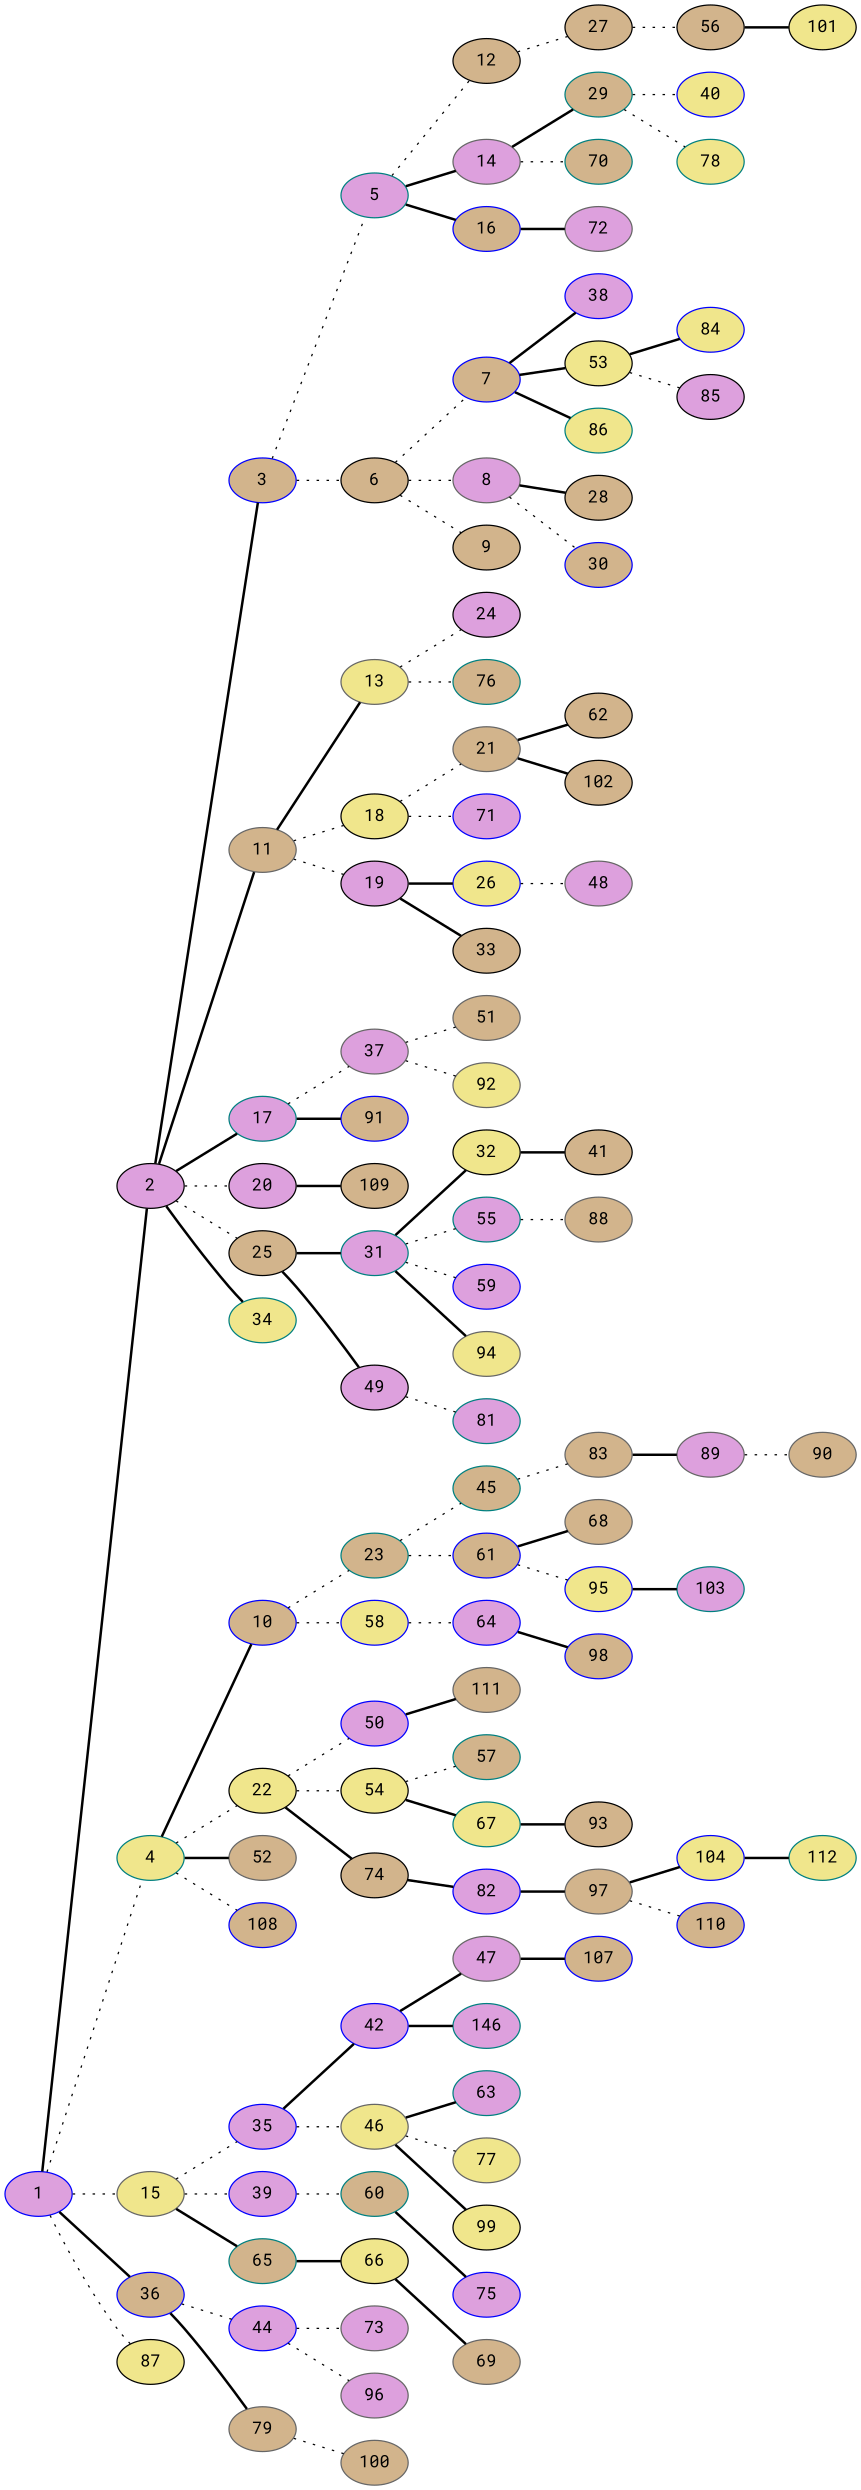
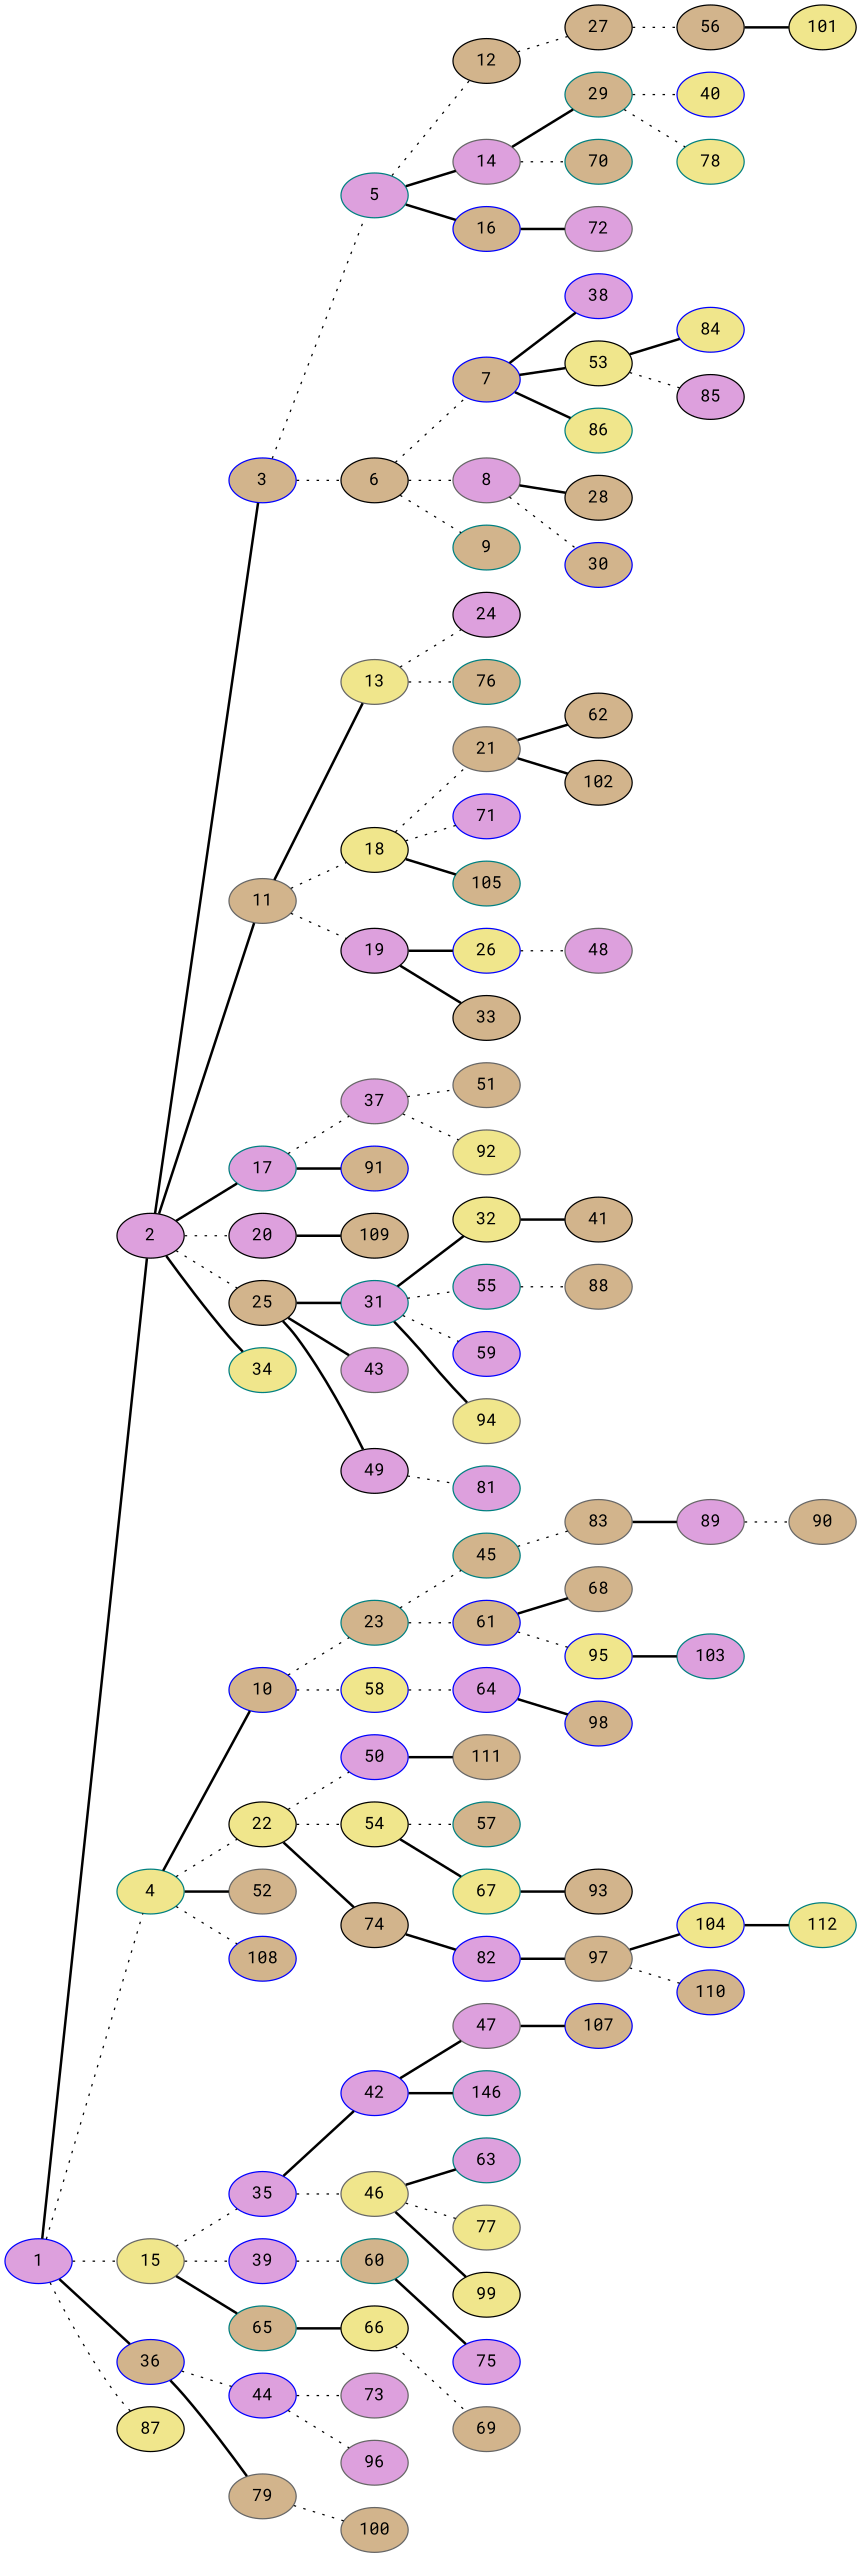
node "9": color black -> teal
node "105": added
node "43": added
edge "66" -- "69": style bold -> dotted
